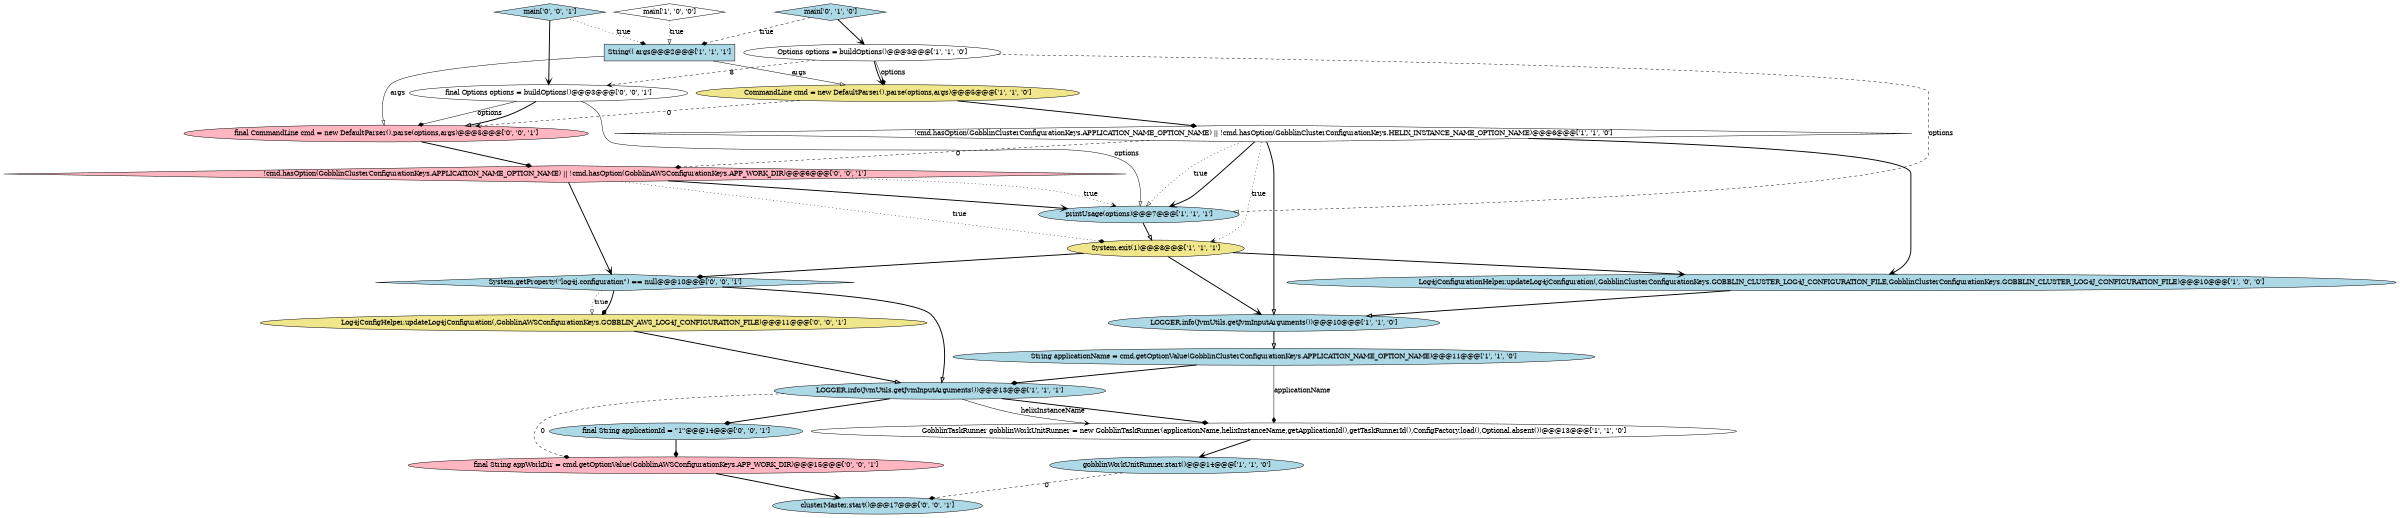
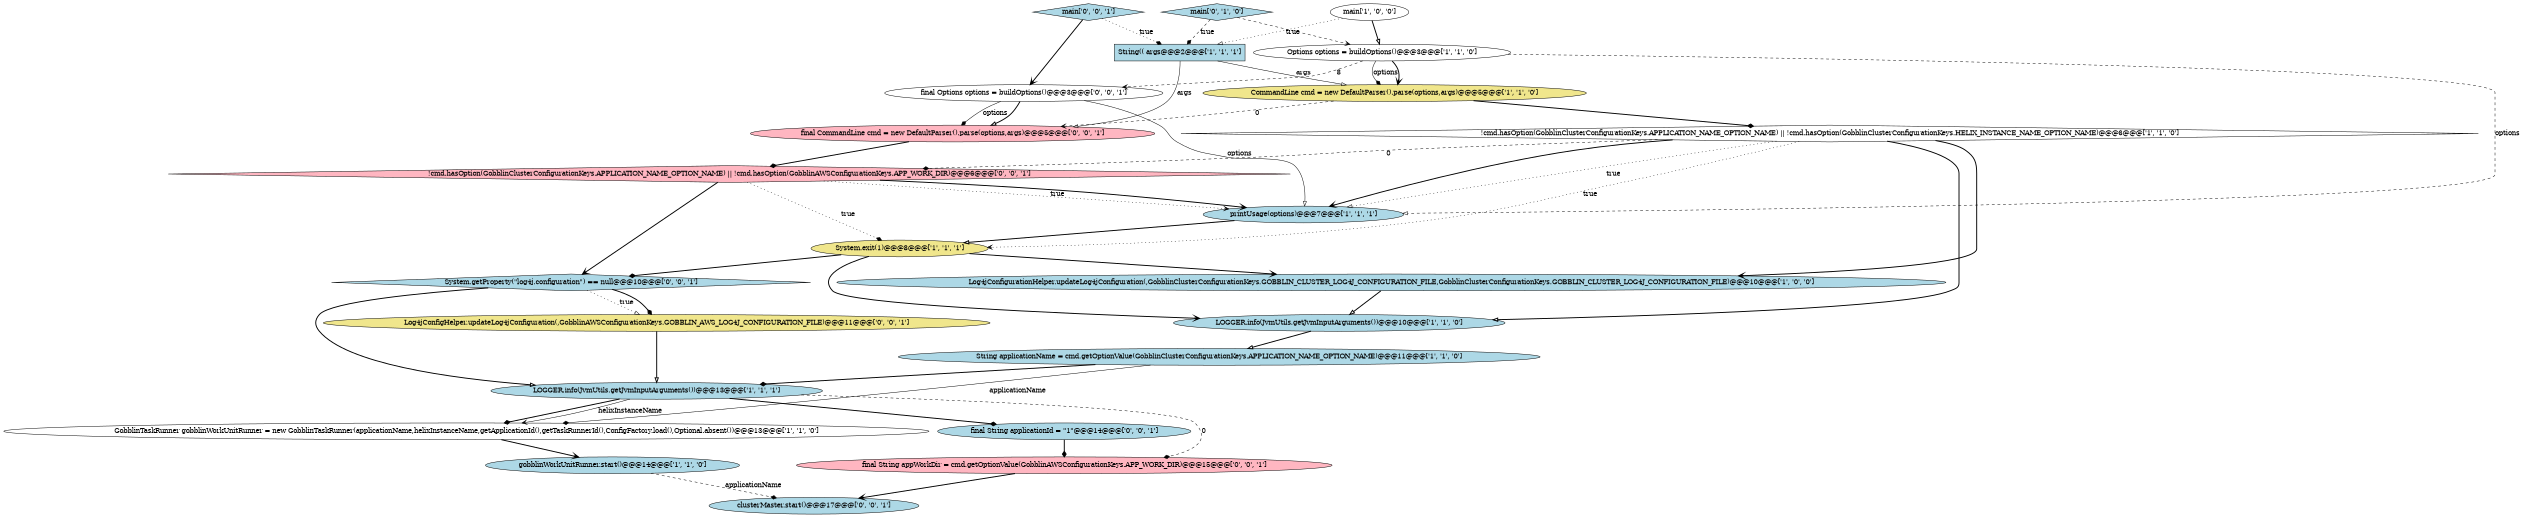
node "main['1', '0', '0']": shape diamond -> ellipse
edge "main['0', '1', '0']" -> "Options options = buildOptions()@@@3@@@['1', '1', '0']": style bold -> dashed
edge "main['1', '0', '0']" -> "Options options = buildOptions()@@@3@@@['1', '1', '0']": added
edge "gobblinWorkUnitRunner.start()@@@14@@@['1', '1', '0']" -> "clusterMaster.start()@@@17@@@['0', '0', '1']": label "0" -> "applicationName"
